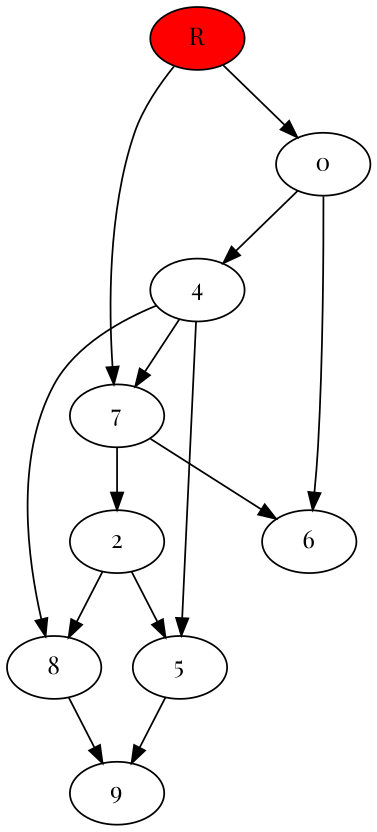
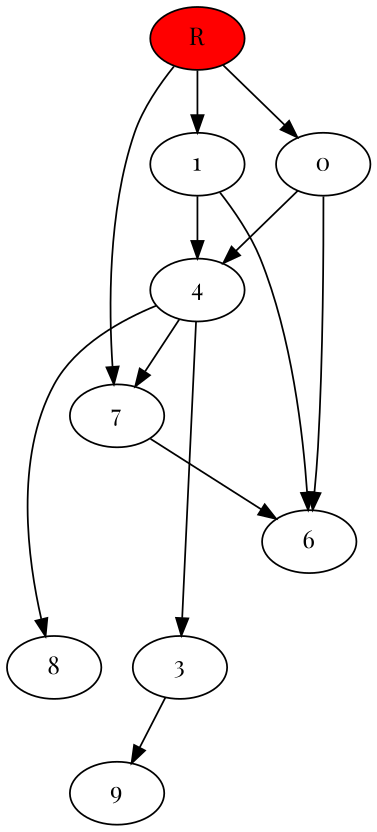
node "1": added
node "2": removed
node "5": label "5" -> "3"
edge "8" -> "9": removed
